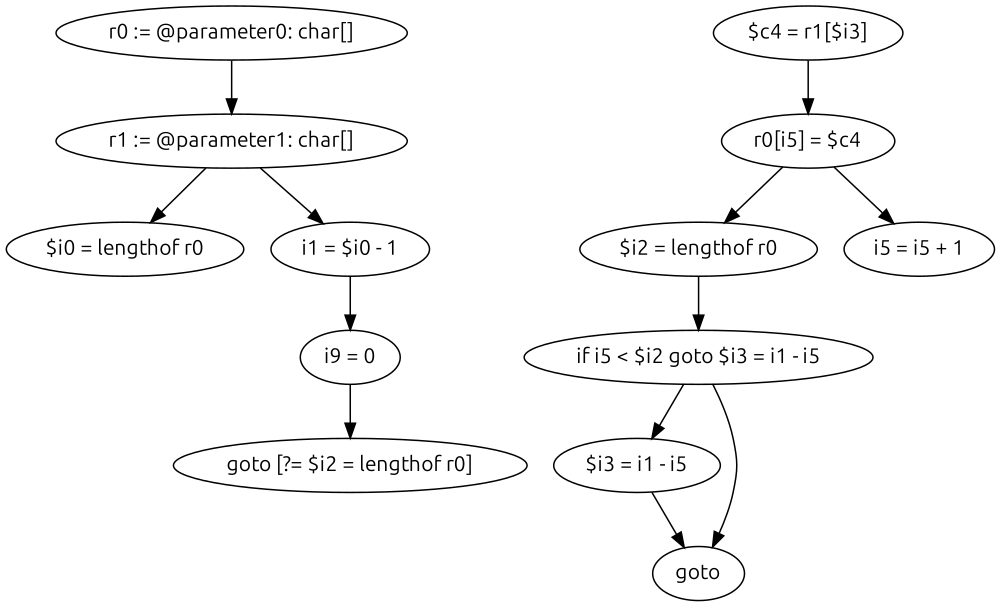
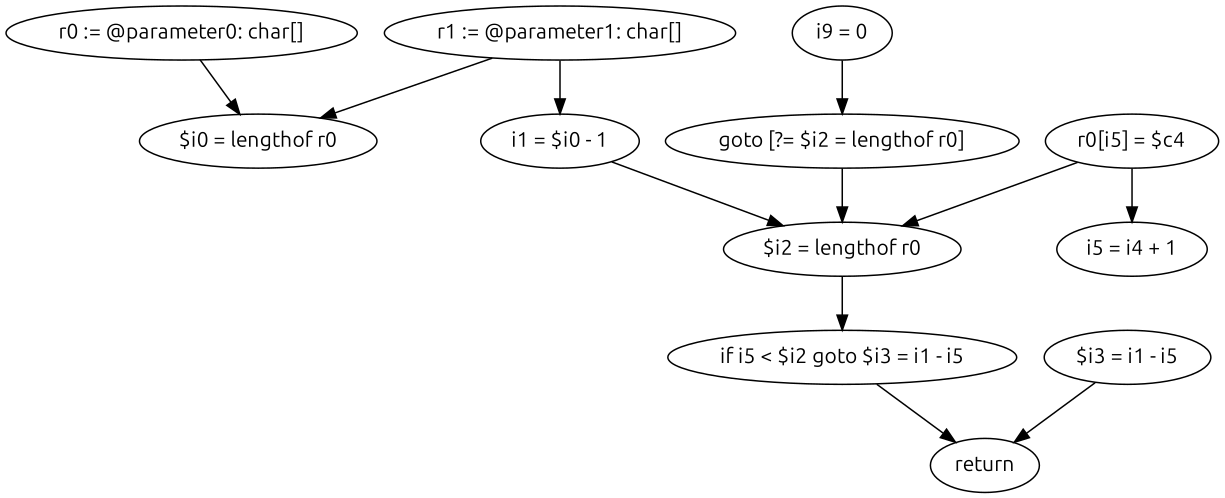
node "$c4 = r1[$i3]": removed
edge "r0 := @parameter0: char[]" -> "r1 := @parameter1: char[]": now "r0 := @parameter0: char[]" -> "$i0 = lengthof r0"
edge "goto [?= $i2 = lengthof r0]" -> "$i2 = lengthof r0": added
node "i5 = i5 + 1": label "i5 = i5 + 1" -> "i5 = i4 + 1"
edge "i1 = $i0 - 1" -> "i9 = 0": now "i1 = $i0 - 1" -> "$i2 = lengthof r0"
edge "if i5 < $i2 goto $i3 = i1 - i5" -> "$i3 = i1 - i5": removed
node "goto": label "goto" -> "return"
